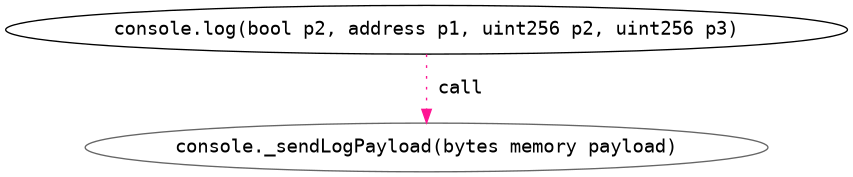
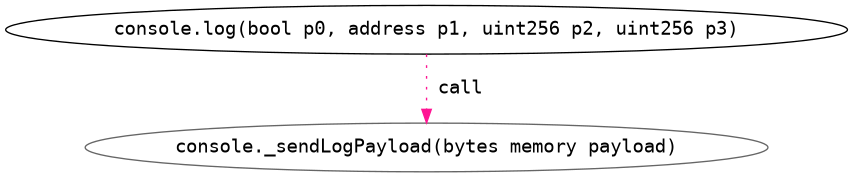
node "console.log(bool p2, address p1, uint256 p2, uint256 p3)": label "console.log(bool p2, address p1, uint256 p2, uint256 p3)" -> "console.log(bool p0, address p1, uint256 p2, uint256 p3)"
